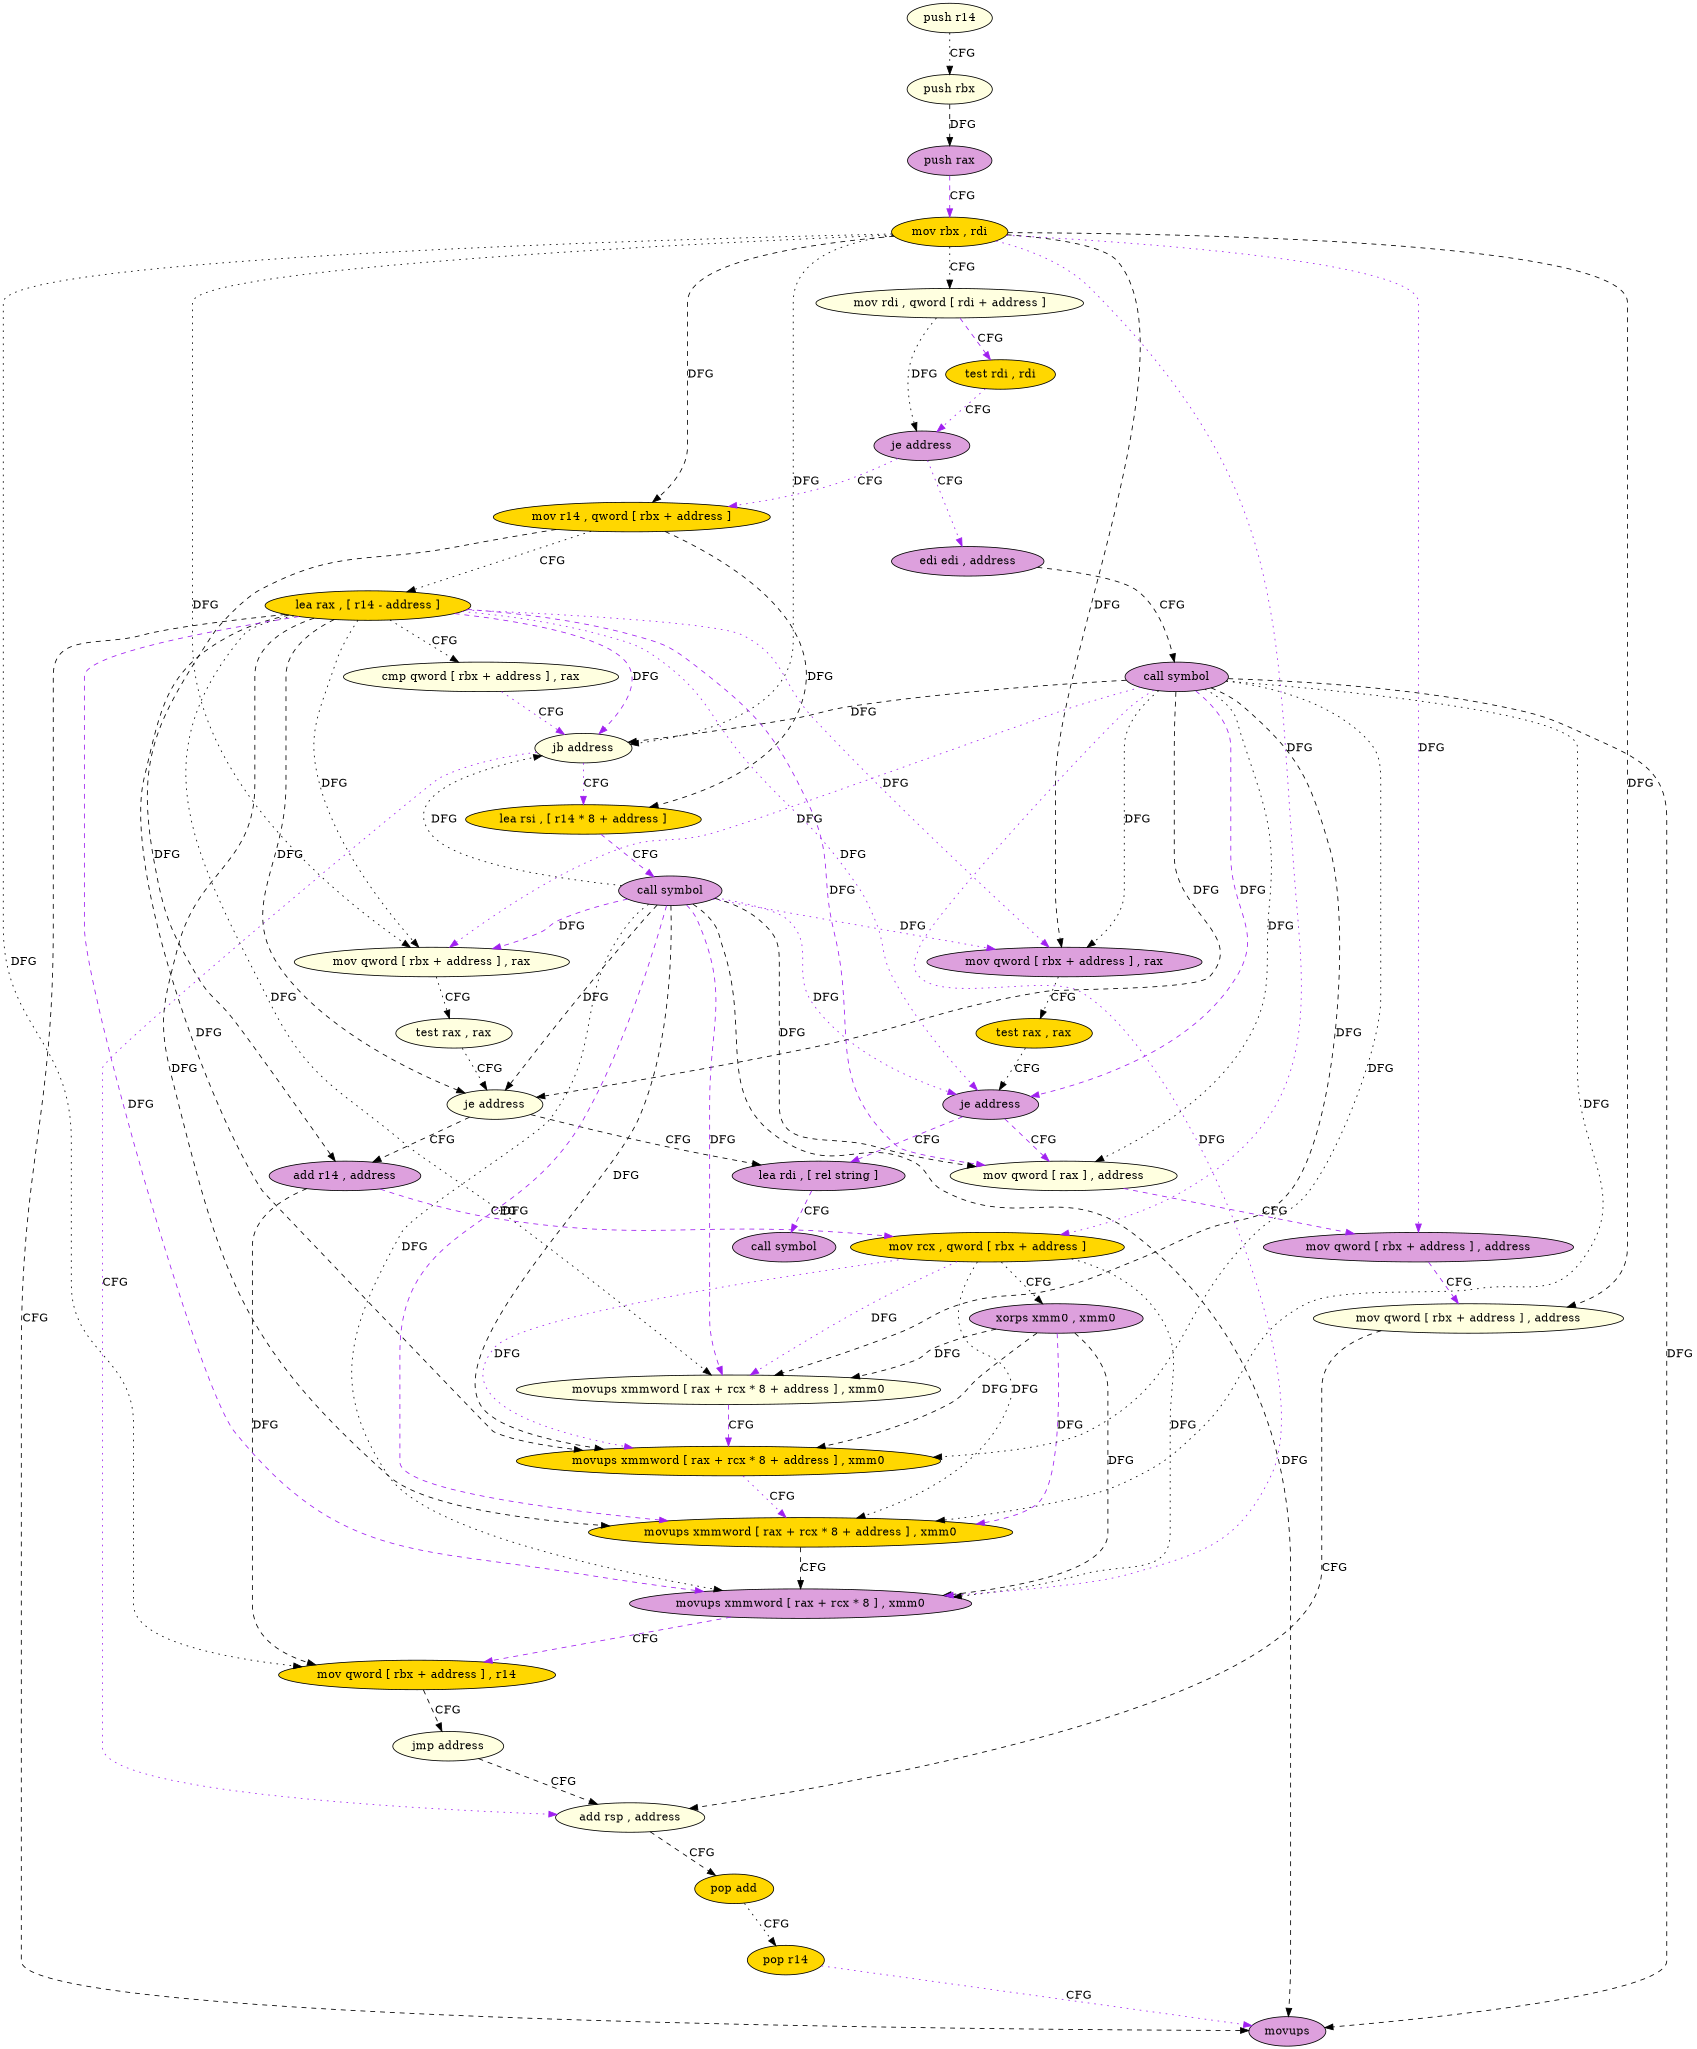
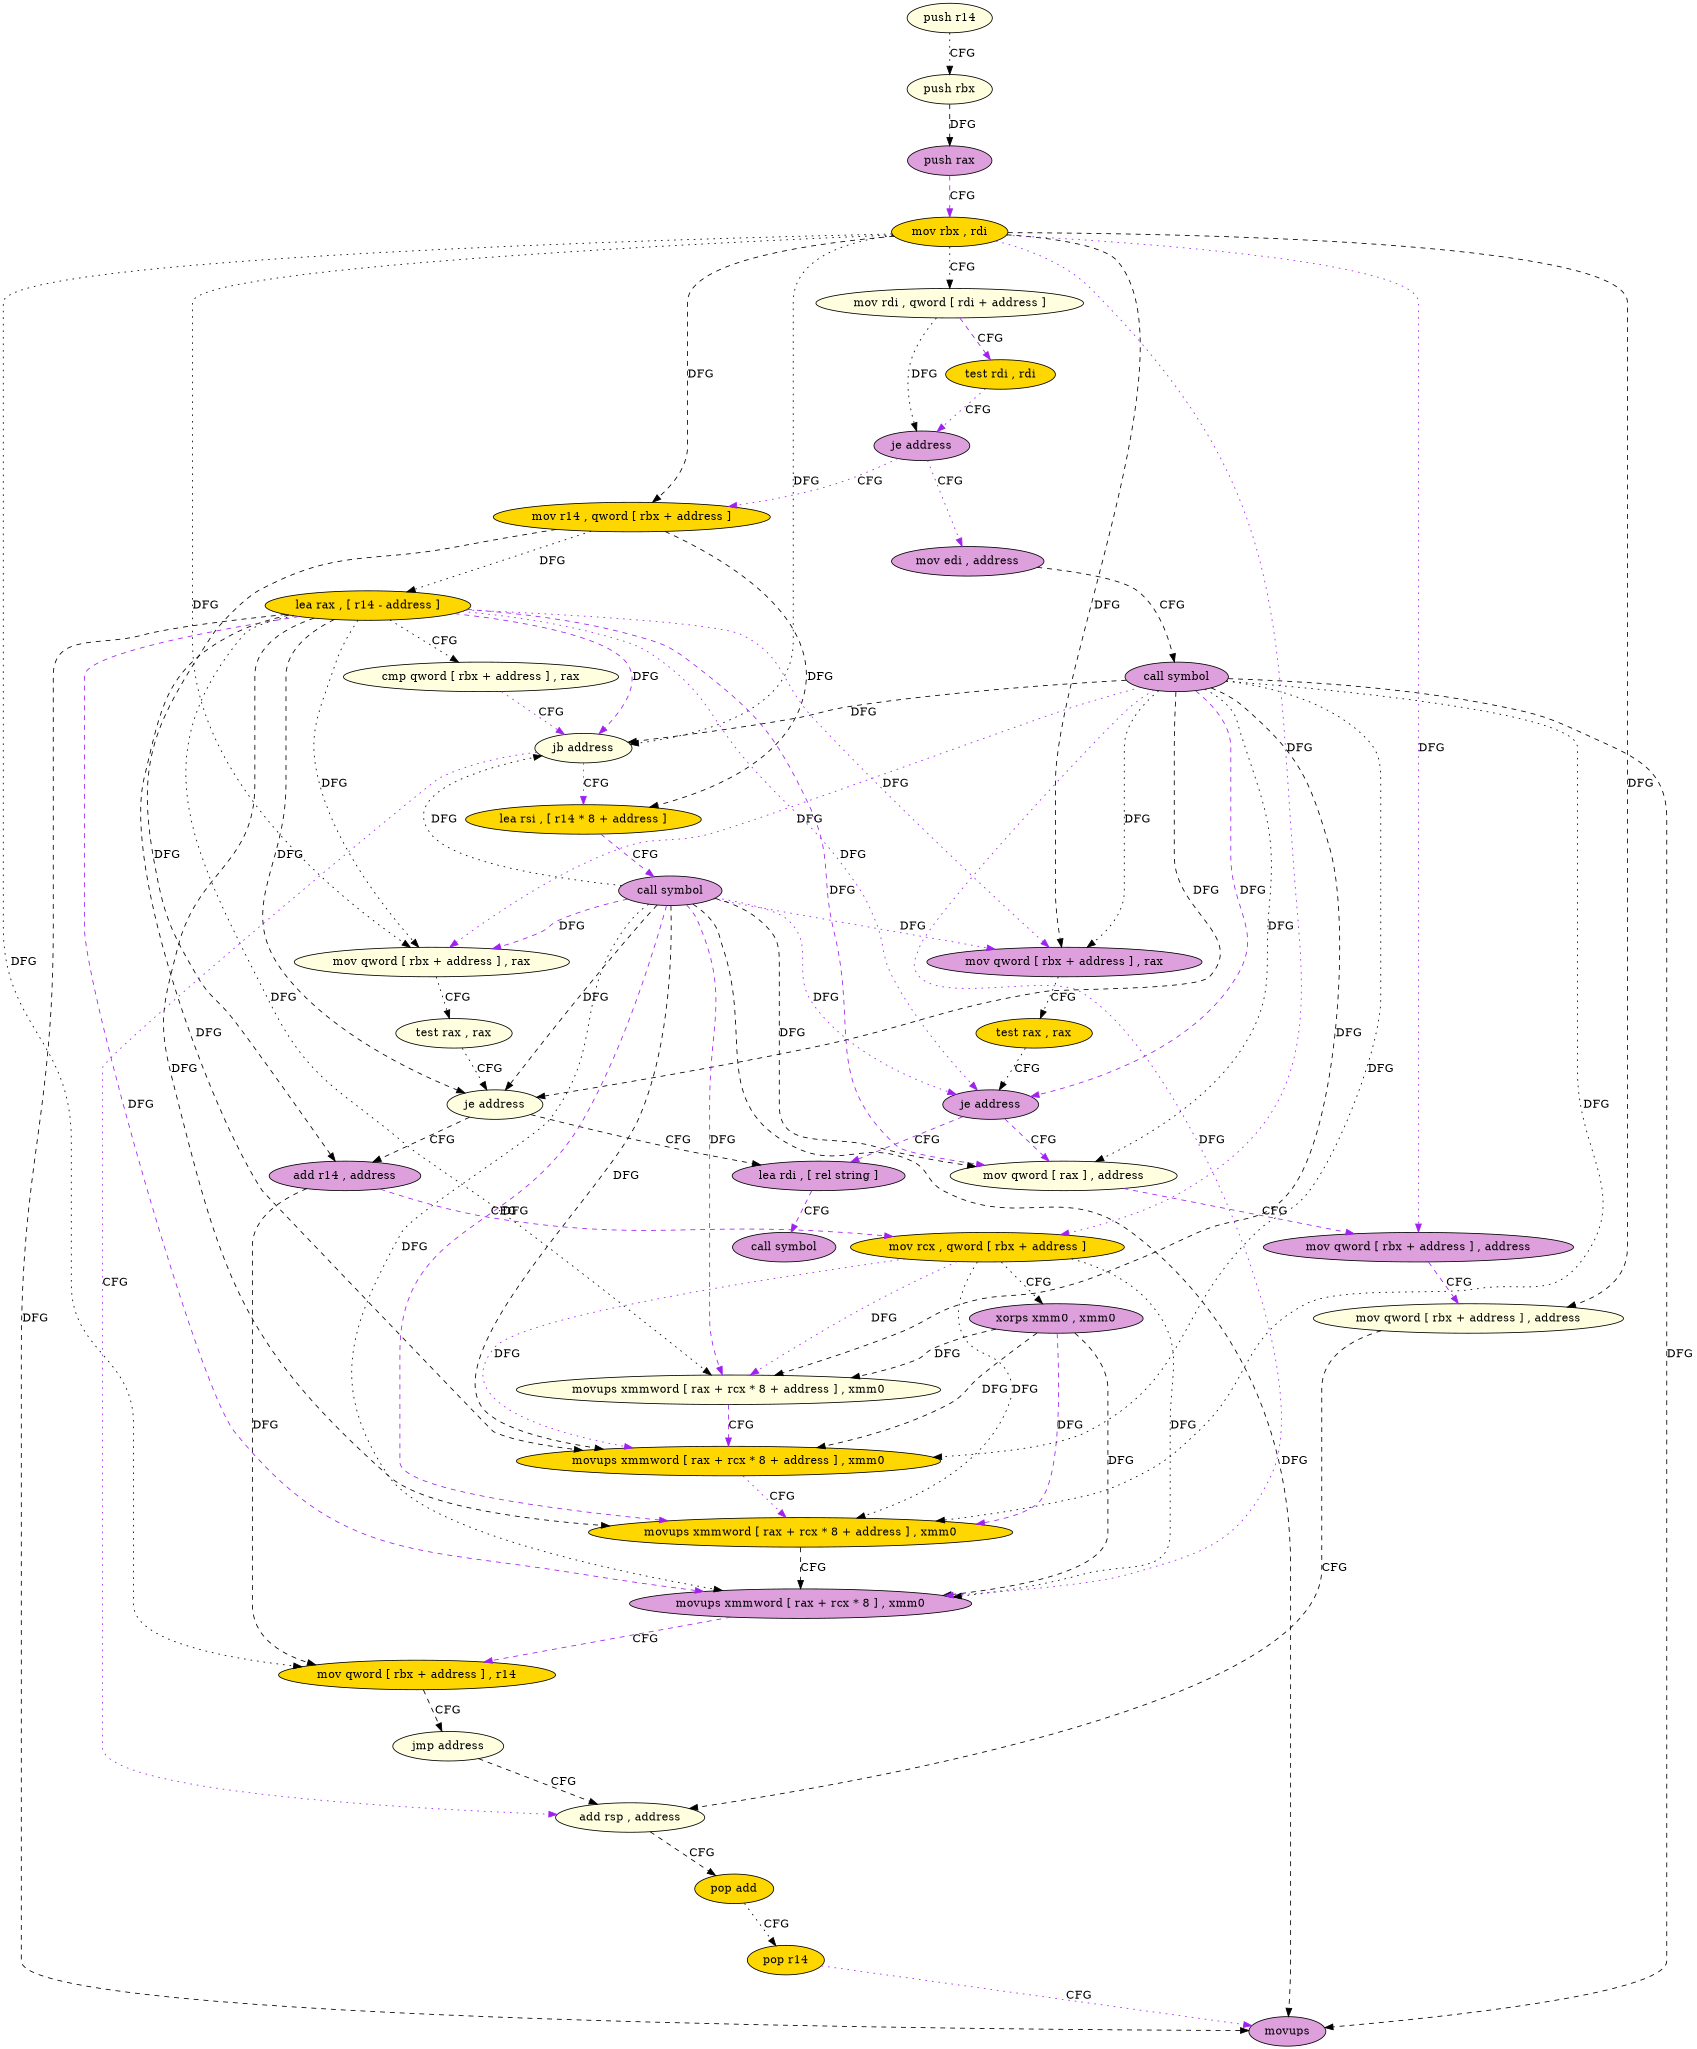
edge "mov r14 , qword [ rbx + address ]" -> "lea rax , [ r14 - address ]": label "CFG" -> "DFG"
node "edi edi , address": label "edi edi , address" -> "mov edi , address"
edge "lea rax , [ r14 - address ]" -> "movups": label "CFG" -> "DFG"
